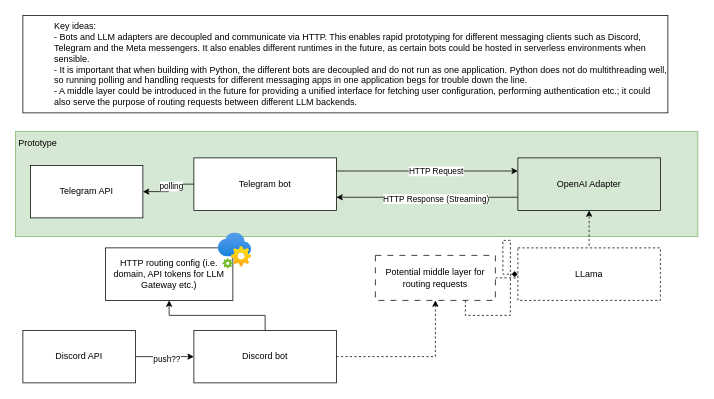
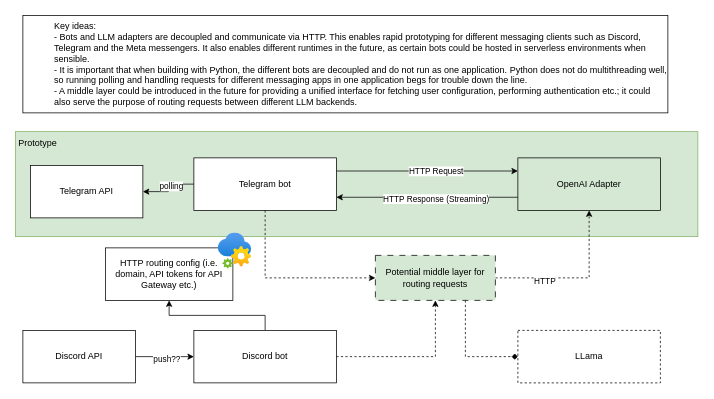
node "HTTP routing config (i.e. domain, API tokens for LLM Gateway etc.)": label "HTTP routing config (i.e. domain, API tokens for LLM Gateway etc.)" -> "HTTP routing config (i.e. domain, API tokens for API Gateway etc.)"
node "LLama": moved (589, 274) -> (589, 357)
edge "Telegram bot" -> "Potential middle layer for routing requests": added
node "Potential middle layer for routing requests": fillcolor #ffffff -> #d5e8d4
